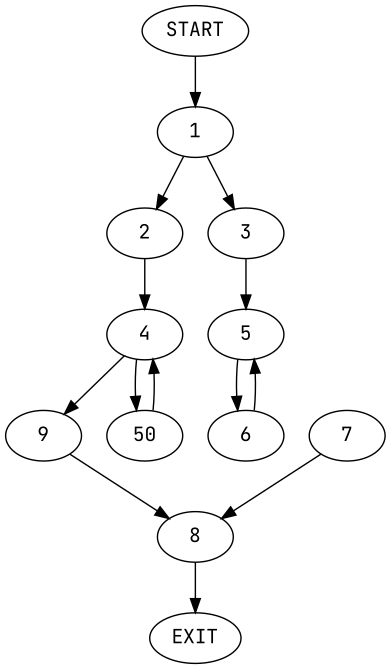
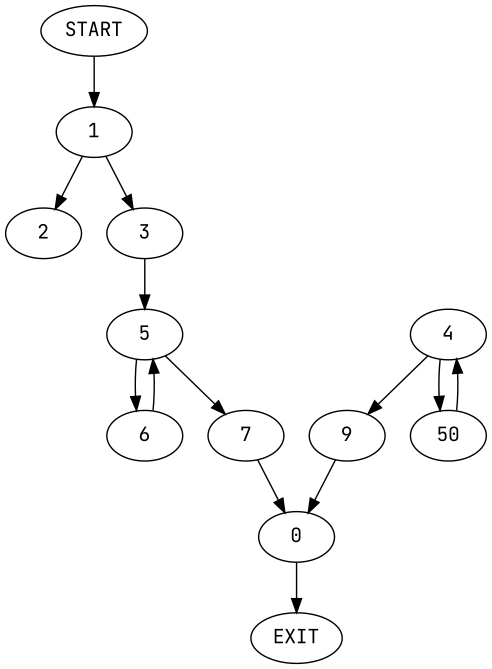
edge "2" -> "4": removed
edge "5" -> "7": added
node "8": label "8" -> "0"
